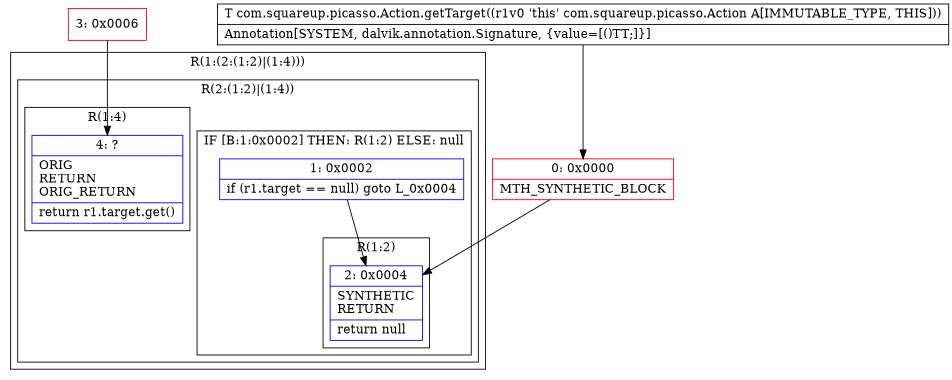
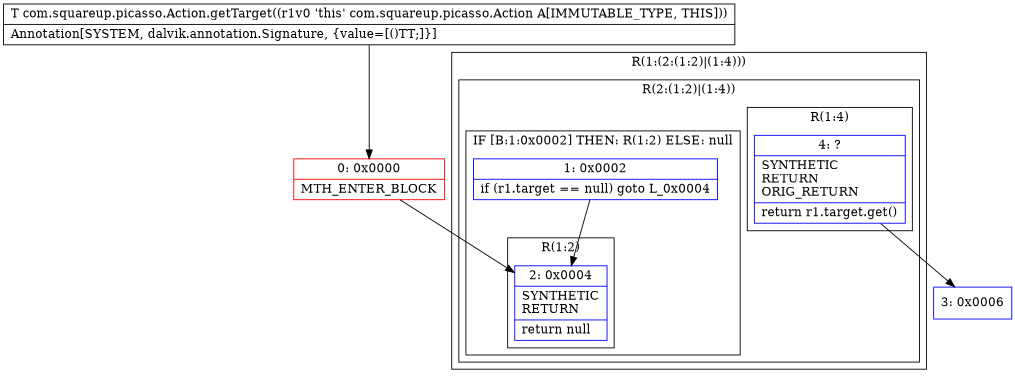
node "3: 0x0006": color red -> blue
edge "3: 0x0006" -> "4: ?": reversed
node "4: ?": text "ORIG" -> "SYNTHETIC"
node "0: 0x0000": text "MTH_SYNTHETIC_BLOCK" -> "MTH_ENTER_BLOCK"
